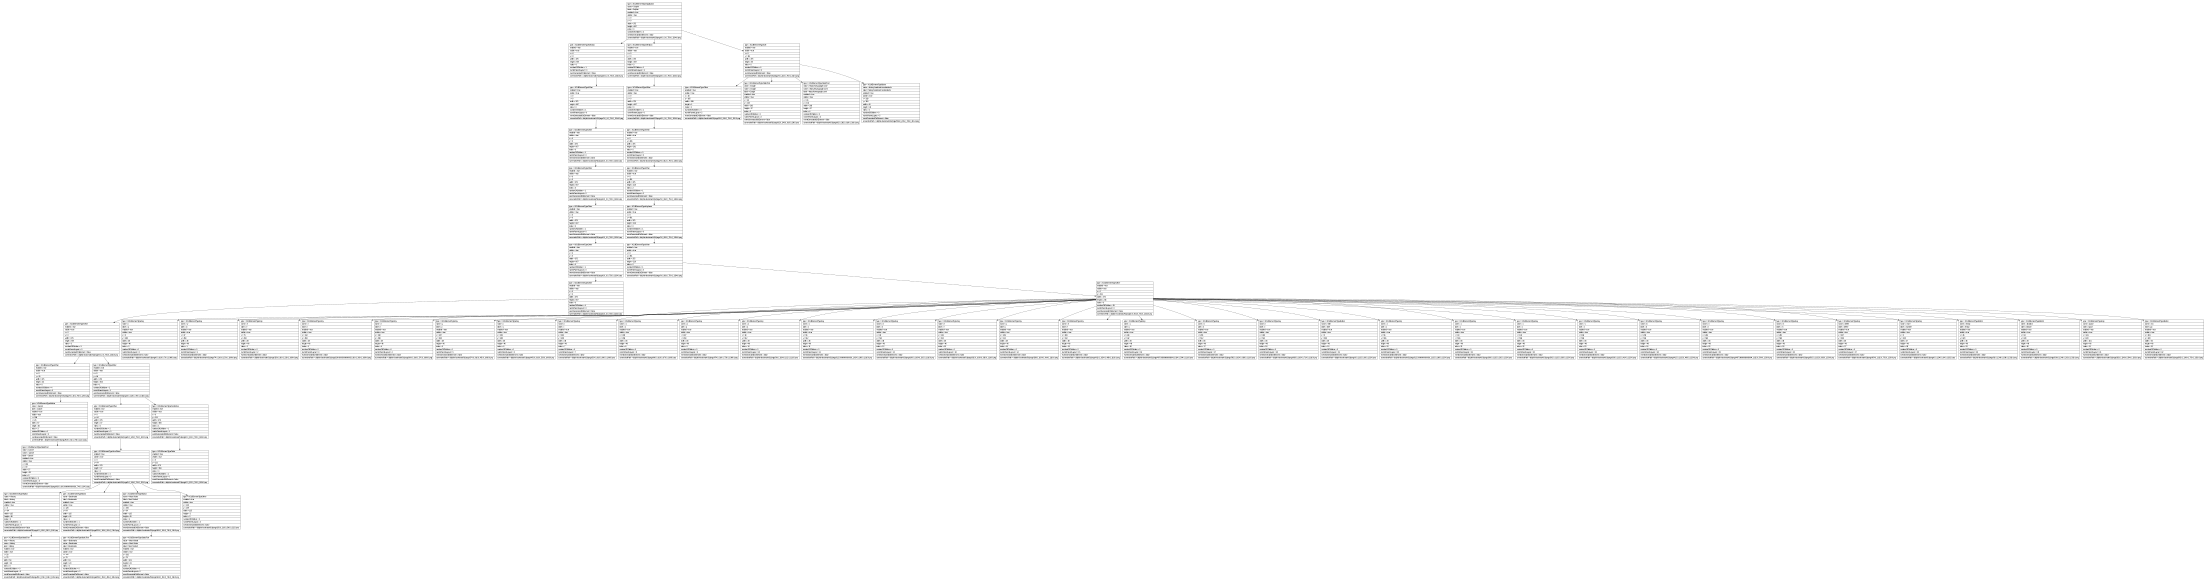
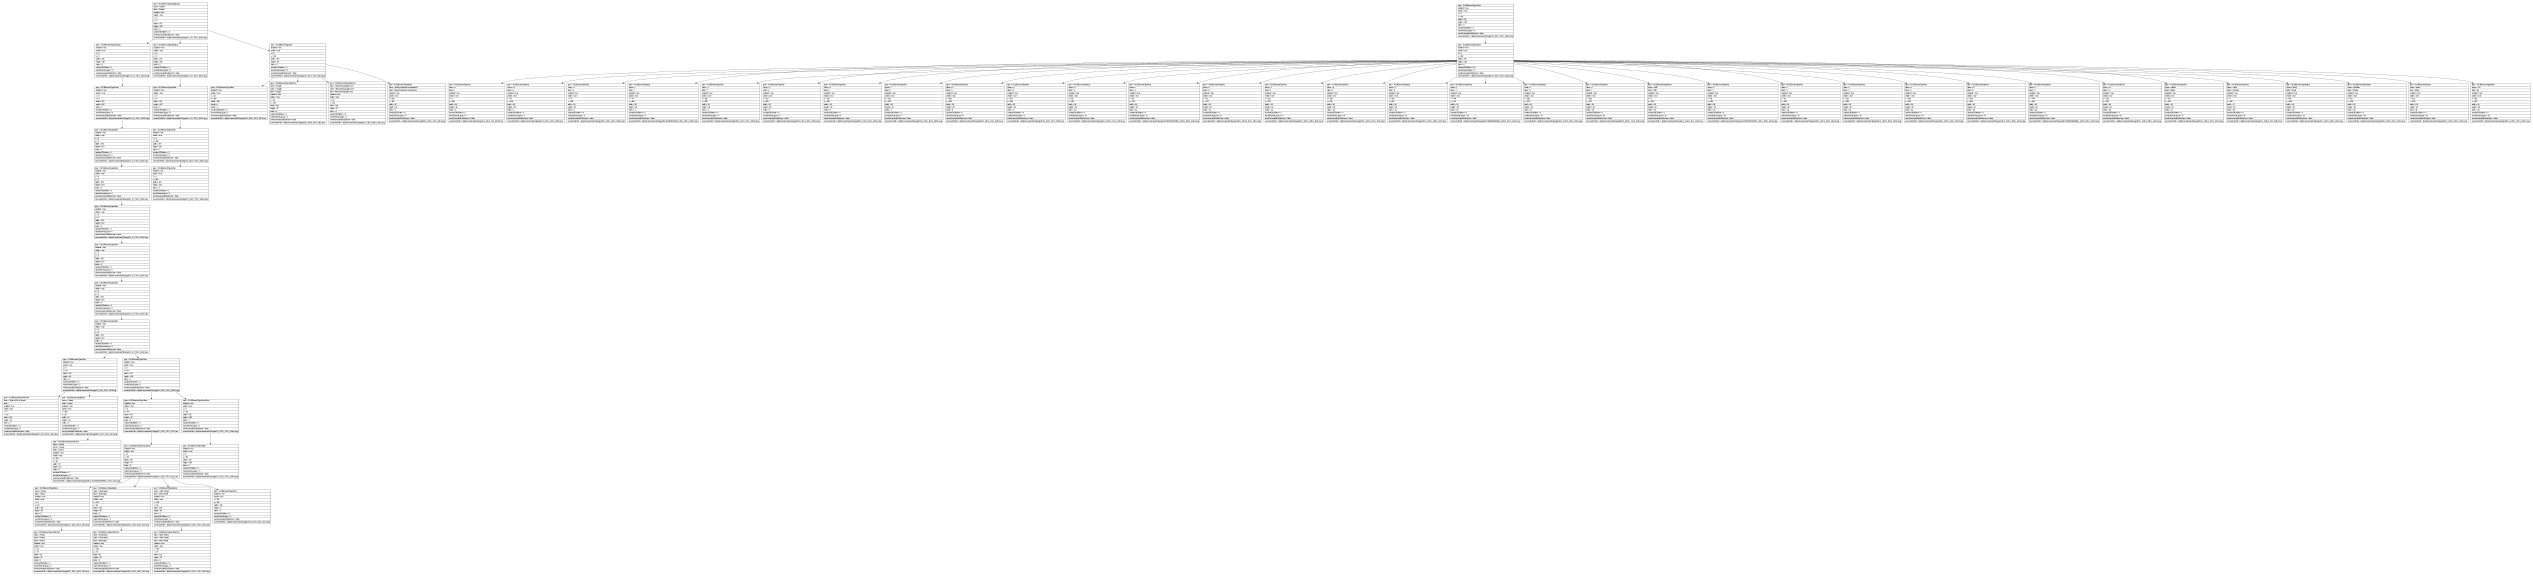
node "type = XCUIElementTypeKeyboard": removed
node "type = XCUIElementTypeTextField": added
